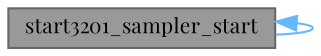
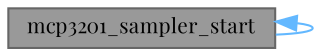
node "start3201_sampler_start": label "start3201_sampler_start" -> "mcp3201_sampler_start"
